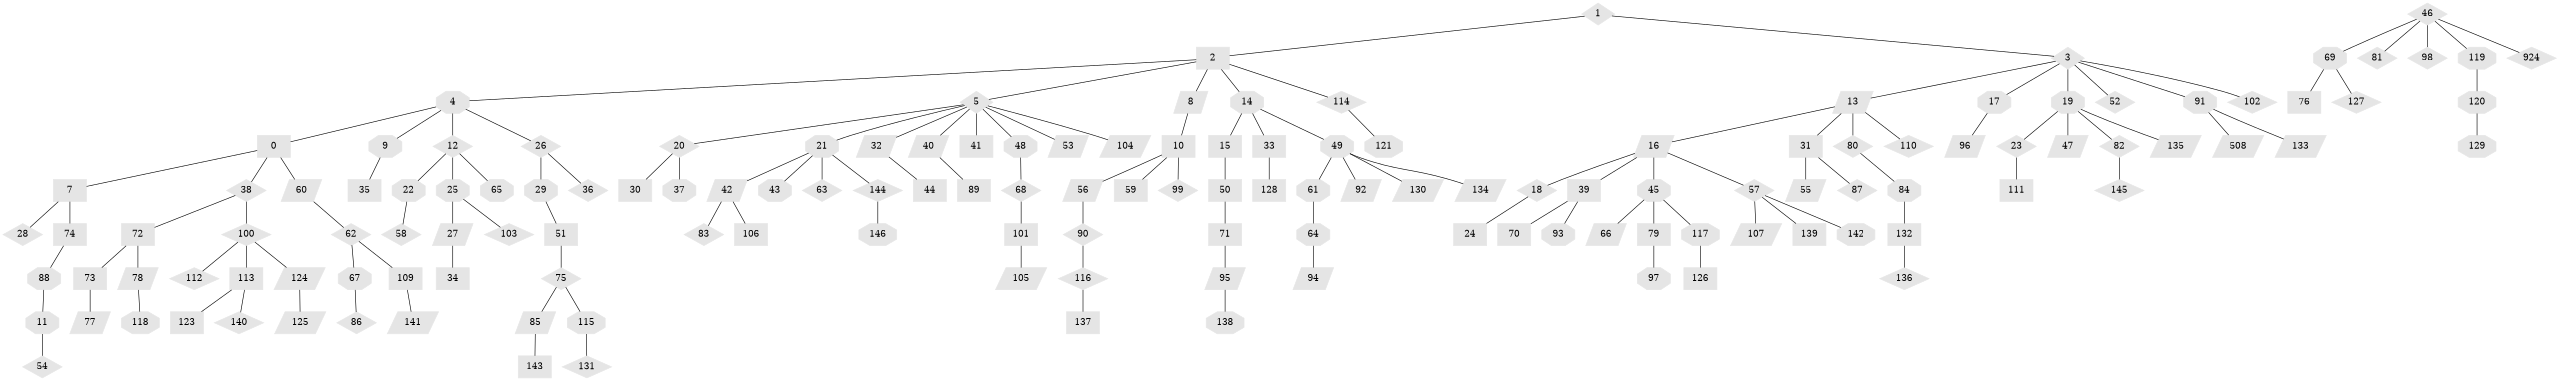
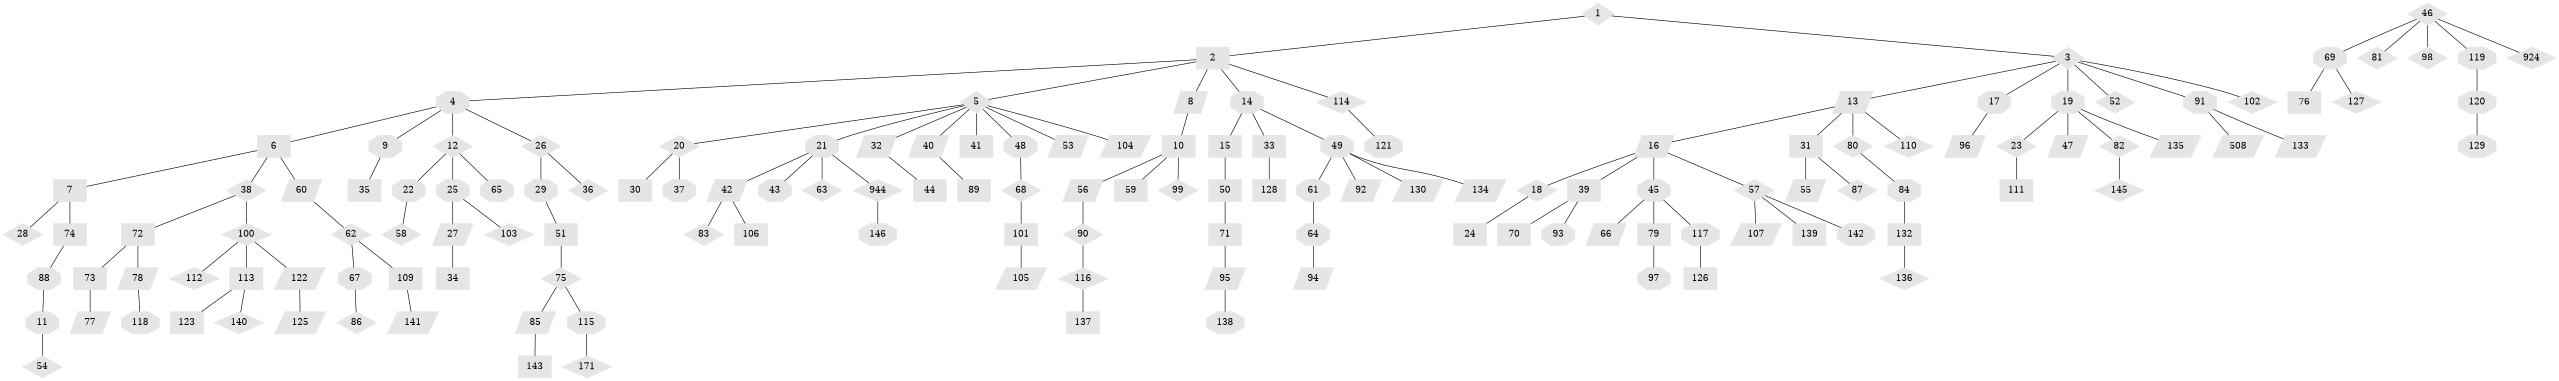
node "0": label "0" -> "6"
node "144": label "144" -> "944"
node "124": label "124" -> "122"
node "131": label "131" -> "171"
